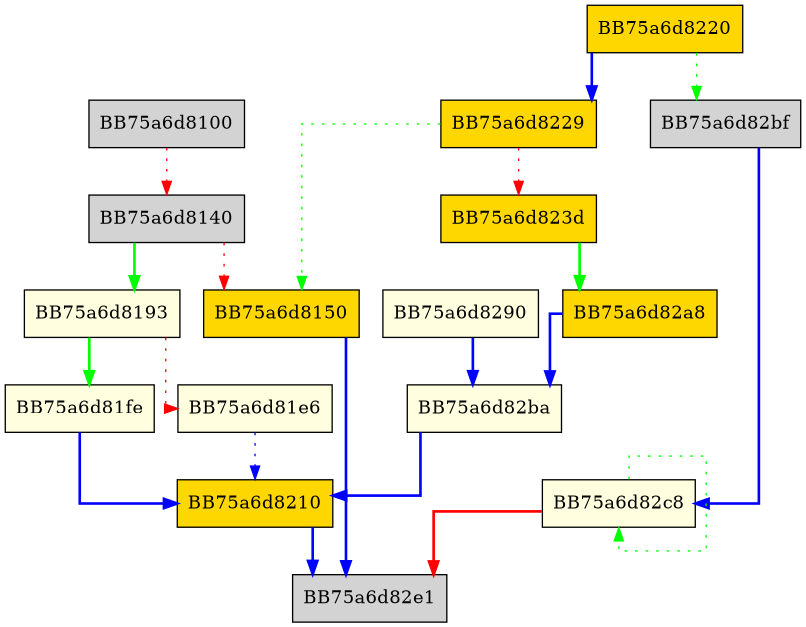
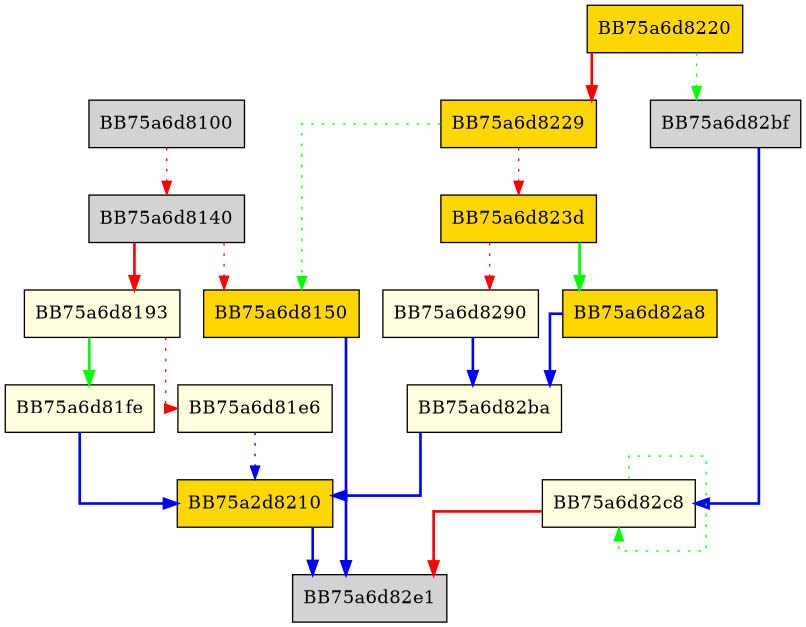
edge "BB75a6d8220" -> "BB75a6d8229": color blue -> red
edge "BB75a6d8140" -> "BB75a6d8193": color green -> red
edge "BB75a6d823d" -> "BB75a6d8290": added
node "BB75a6d8210": label "BB75a6d8210" -> "BB75a2d8210"
